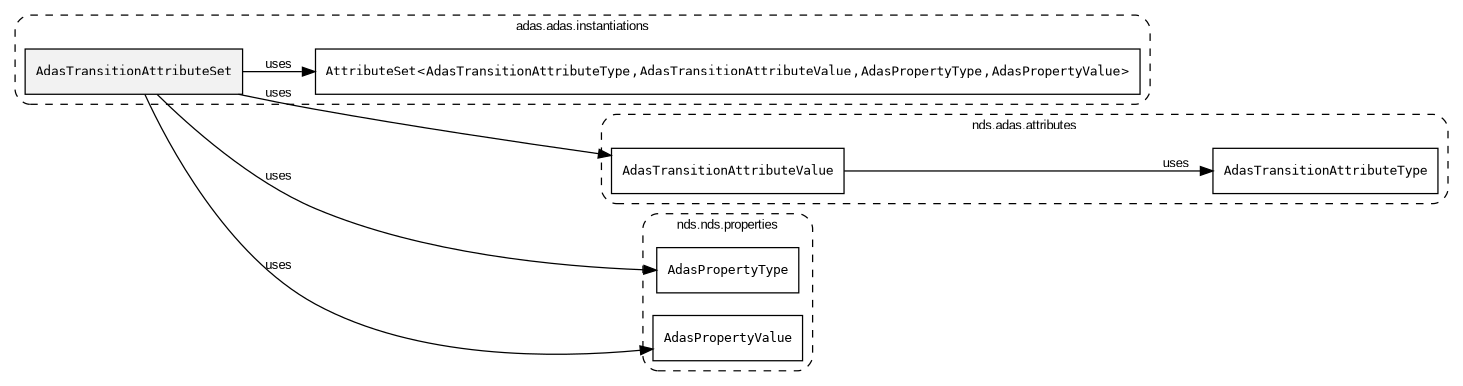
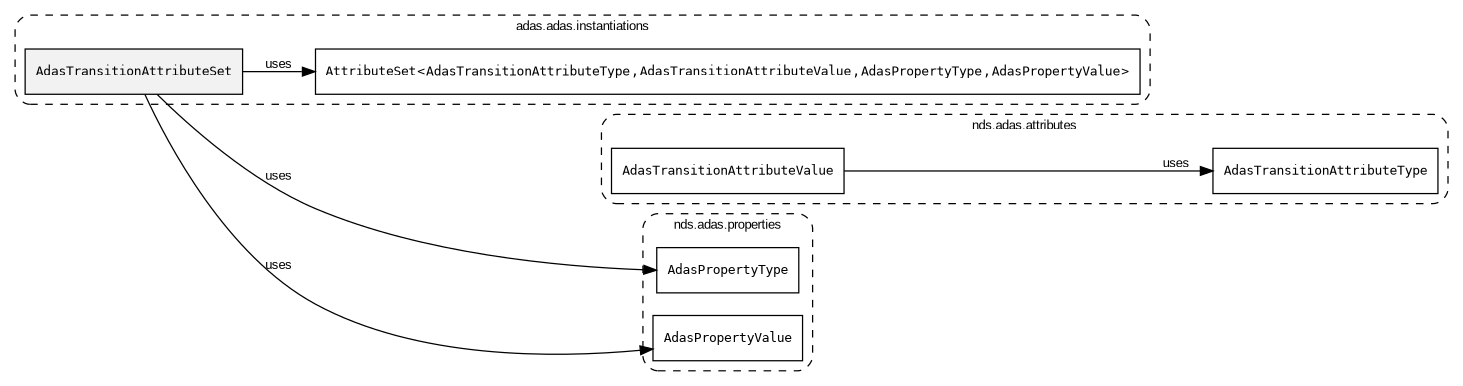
edge "AdasTransitionAttributeSet" -> "AdasTransitionAttributeValue": removed, label "uses"
cluster "nds.nds.properties": label "nds.nds.properties" -> "nds.adas.properties"
